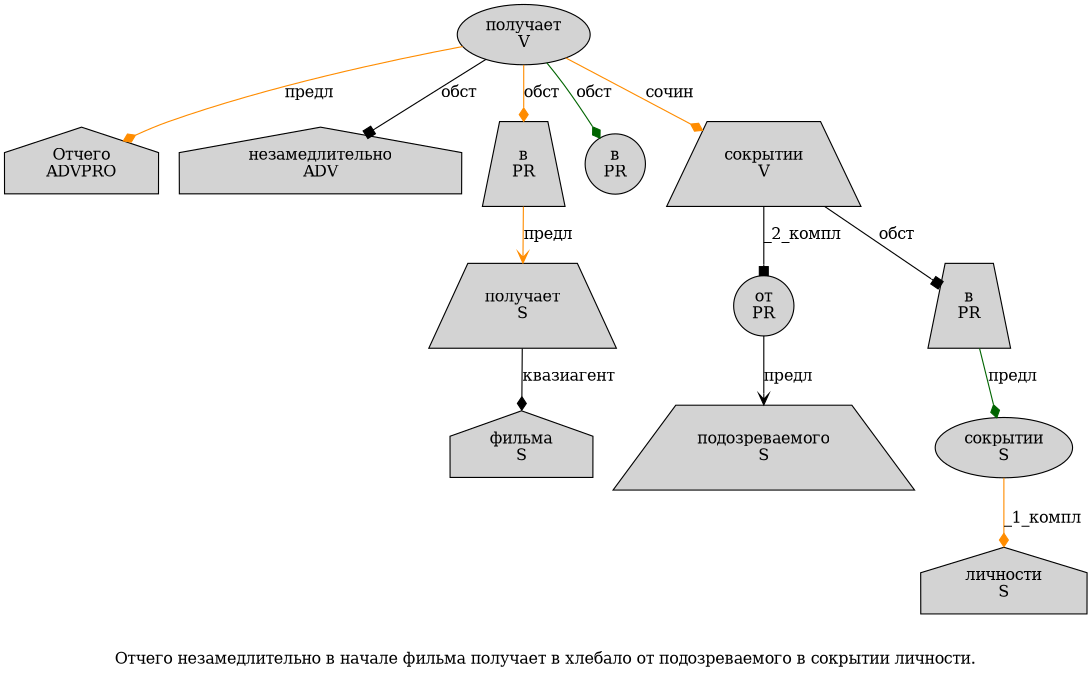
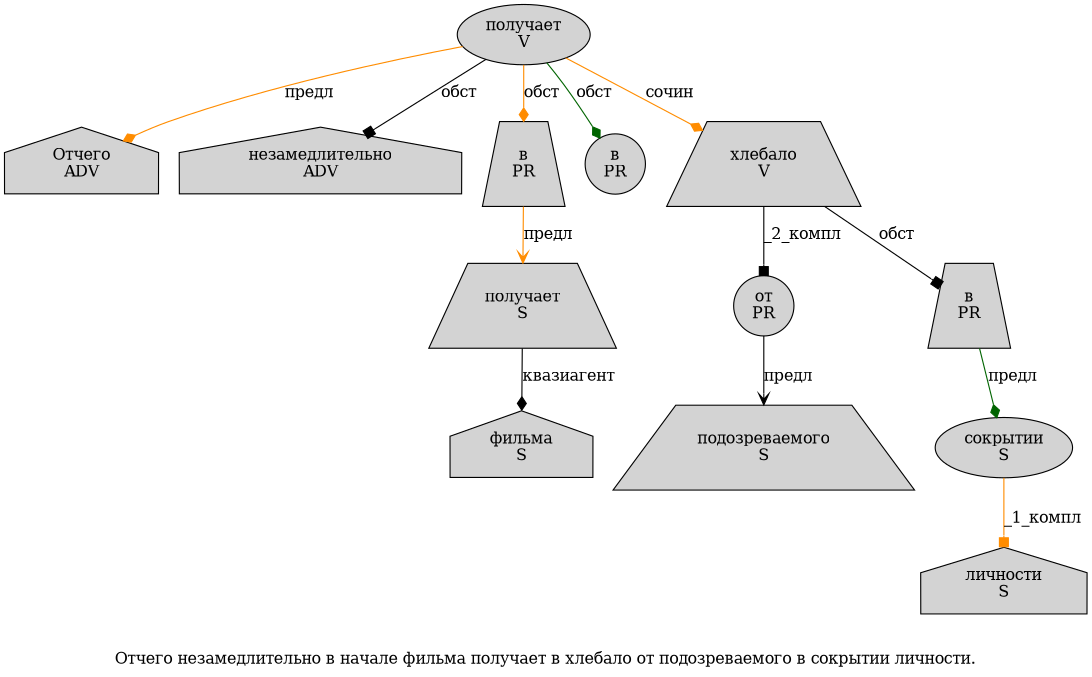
node "Отчего ADVPRO": label "Отчего ADVPRO" -> "Отчего ADV"
node "сокрытии V": label "сокрытии V" -> "хлебало V"
edge "сокрытии S" -> "личности S": arrowhead diamond -> box
